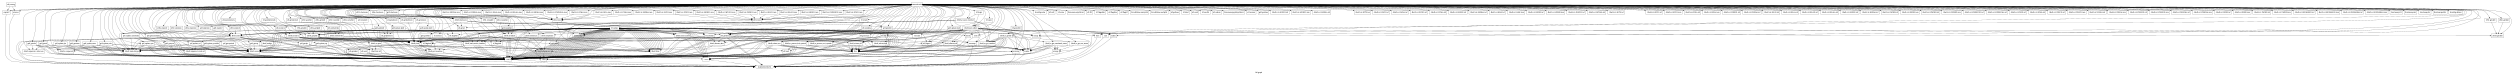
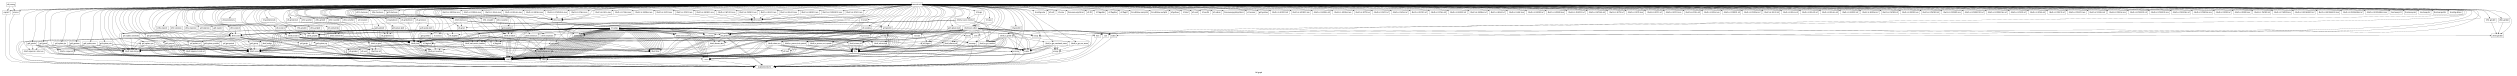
node "_libelf_cvt_ADDR64_tom": added
node "_libelf_cvt_NOTE_tom": added
